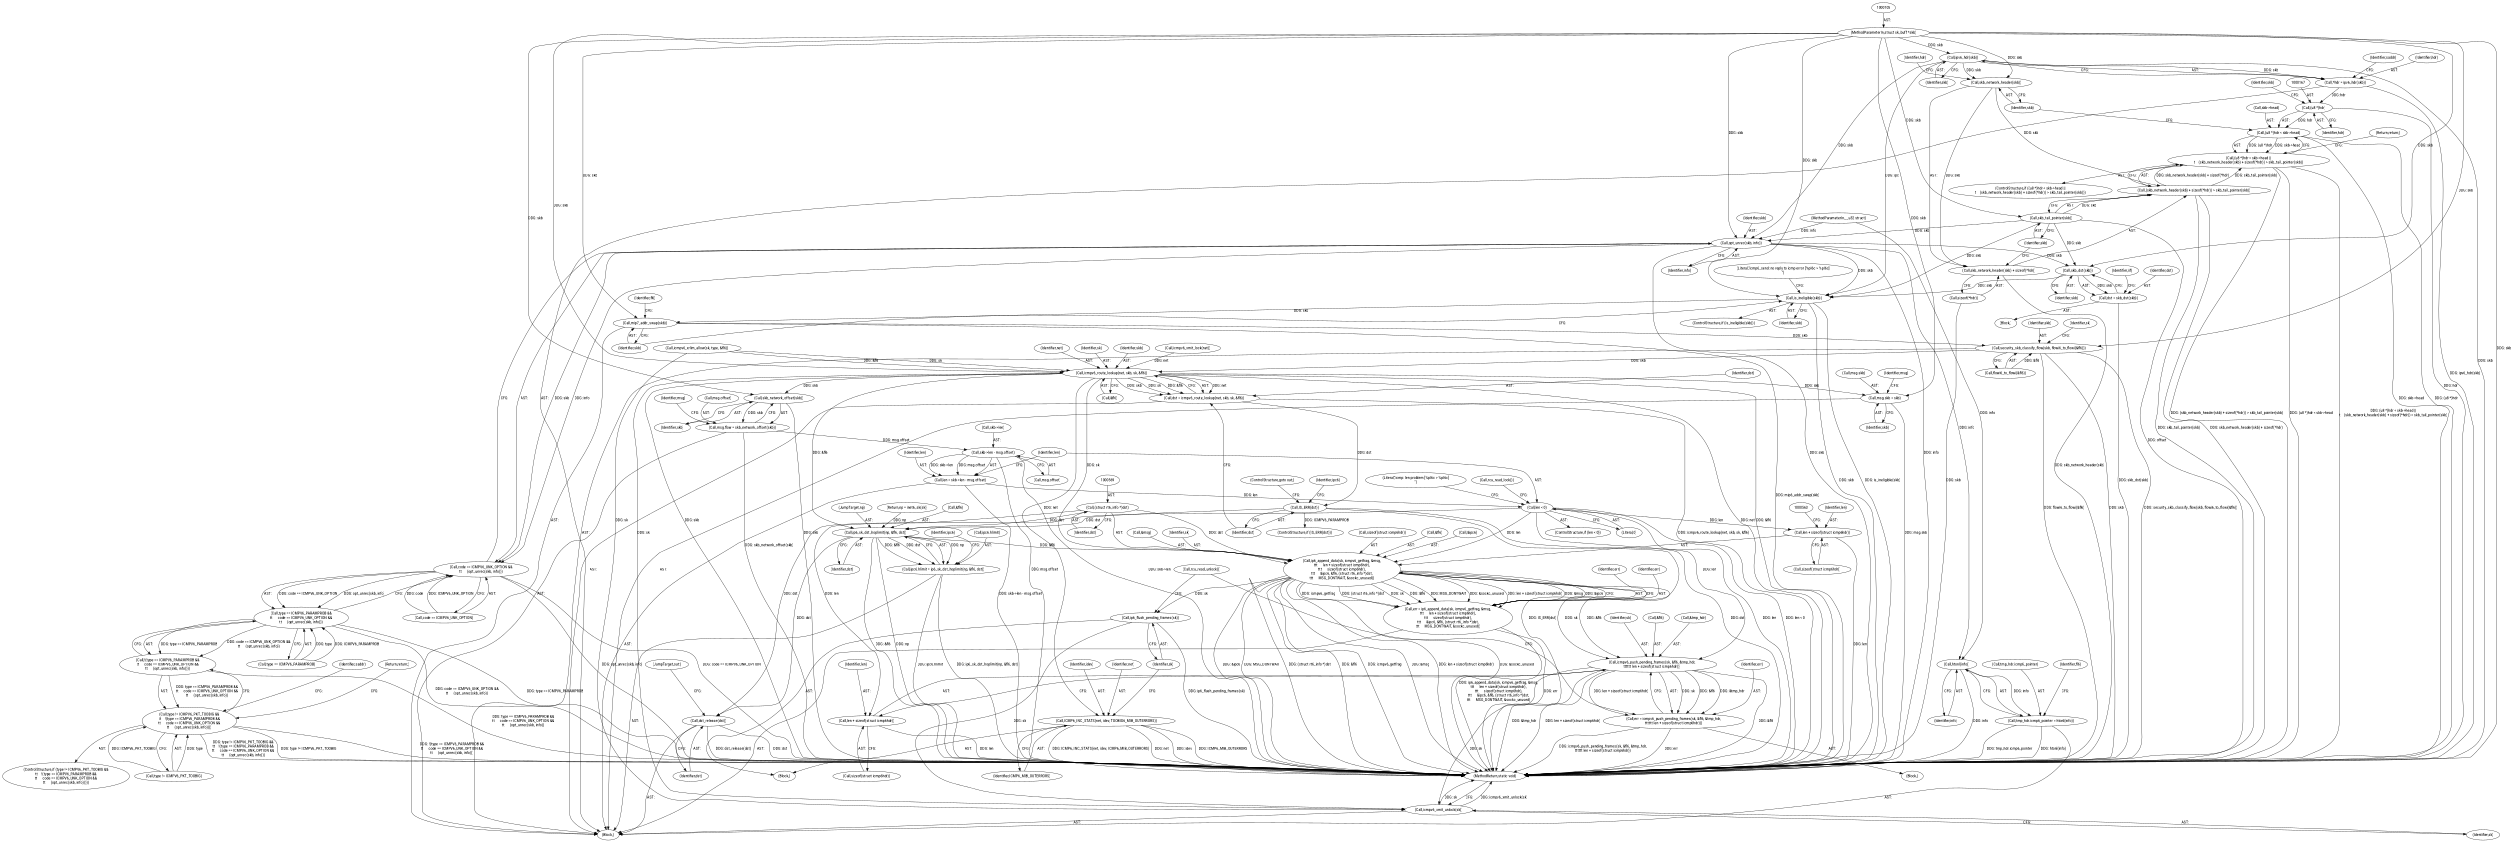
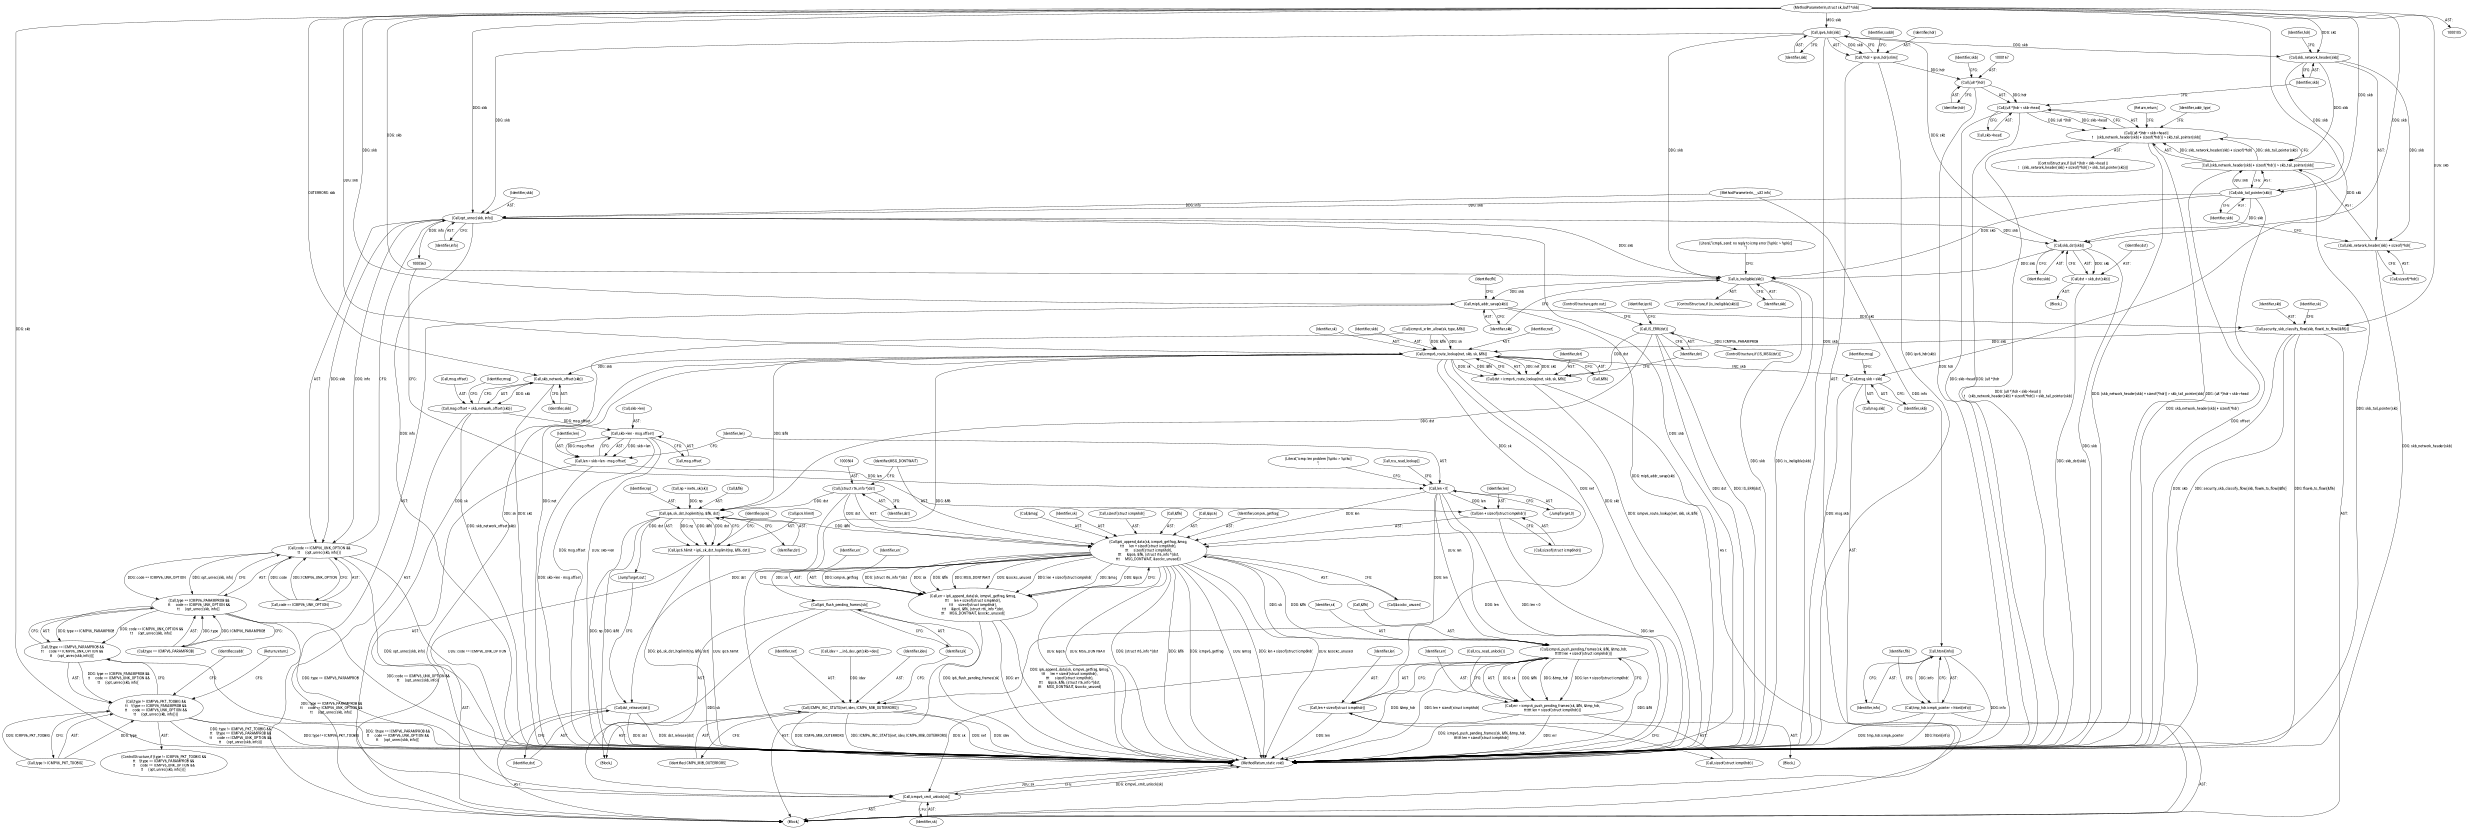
edge "1000105" -> "(MethodParameterIn,struct sk_buff *skb)": reversed
edge "(MethodParameterIn,struct sk_buff *skb)" -> "(Call,ipv6_hdr(skb))": label "DDG: skb" -> "MSG: skb"
node "(Call,*hdr = ipv6_hdr(skb))": label "(Call,*hdr = ipv6_hdr(skb))" -> "(Call,*hdr = ipv6_hdr(xrlim))"
node "(Identifier,addr_type)": added
edge "(Call,(u8 *)hdr < skb->head)" -> "(Call,skb->head)": added, label "CFG:"
edge "(Call,ipv6_hdr(skb))" -> "(Call,skb_dst(skb))": added, label "DDG: skb"
edge "(Call,skb_network_header(skb))" -> "(Call,skb_tail_pointer(skb))": added, label "DDG: skb"
edge "(Call,ipv6_hdr(skb))" -> "(Call,is_ineligible(skb))": label "DDG: ipc" -> "DDG: skb"
edge "(MethodParameterIn,struct sk_buff *skb)" -> "(Call,skb_network_offset(skb))": label "DDG: skb" -> "OUTERRORS: skb"
node "(MethodParameterIn,__u32 struct)": label "(MethodParameterIn,__u32 struct)" -> "(MethodParameterIn,__u32 info)"
node "(Identifier,iif)": removed
node "(Call,mip7_addr_swap(skb))": label "(Call,mip7_addr_swap(skb))" -> "(Call,mip6_addr_swap(skb))"
node "(Call,icmpv6_xmit_lock(net))": removed
node "(Call,flowi6_to_flowi(&fl6))": removed
edge "(Call,msg.skb)" -> "(Call,msg.skb = skb)": reversed
edge "(Call,icmpv6_route_lookup(net, skb, sk, &fl6))" -> "(Call,msg.skb = skb)": label "DDG: skb" -> "INC: skb"
edge "(Call,opt_unrec(skb, info))" -> "(Call,htonl(info))": now "(Call,opt_unrec(skb, info))" -> "1000563"
edge "(Call,dst = icmpv6_route_lookup(net, skb, sk, &fl6))" -> "(Call,IS_ERR(dst))": reversed
node "(Call,msg.flow = skb_network_offset(skb))": label "(Call,msg.flow = skb_network_offset(skb))" -> "(Call,msg.offset = skb_network_offset(skb))"
edge "(Call,len = skb->len - msg.offset)" -> "(Call,skb->len - msg.offset)": added, label "CFG:"
node "(Identifier,MSG_DONTWAIT)": added
node "1000569": label "1000569" -> "1000564"
node "(Call,rcu_read_lock())": label "(Call,rcu_read_lock())" -> "(Call,rcu_read_lookup())"
node "(JumpTarget,np)": label "(JumpTarget,np)" -> "(Identifier,np)"
node "(Return,np = inet6_sk(sk))": label "(Return,np = inet6_sk(sk))" -> "(Call,np = inet6_sk(sk))"
node "(Identifier,icmpv6_getfrag)": added
node "(ControlStructure,if (IS_ERR(dst)))": label "(ControlStructure,if (IS_ERR(dst)))" -> "(ControlStructure,if (IS_MSG(dst)))"
node "(ControlStructure,if (len < 0))": removed
node "(Literal,0)": label "(Literal,0)" -> "(JumpTarget,0)"
edge "(Call,rcu_read_unlock())" -> "(Call,ip6_flush_pending_frames(sk))": removed, label "CFG:"
node "(Call,&sockc_unused)": added
node "(Call,&tmp_hdr)": removed
edge "(Call,ip6_sk_dst_hoplimit(np, &fl6, dst))" -> "(Call,dst_release(dst))": now "(Call,ip6_sk_dst_hoplimit(np, &fl6, dst))" -> "(JumpTarget,out:)"
node "(Call,idev = __in6_dev_get(skb->dev))": added
node "(Call,tmp_hdr.icmp6_pointer)": removed
edge "(Call,sizeof(*hdr))" -> "(MethodReturn,static void)": now "(Call,skb_dst(skb))" -> "(MethodReturn,static void)"
node "(Call,ICMP6_INC_STATS(net, idev, TOOBIG6_MIB_OUTERRORS))": label "(Call,ICMP6_INC_STATS(net, idev, TOOBIG6_MIB_OUTERRORS))" -> "(Call,ICMP6_INC_STATS(net, idev, ICMP6_MIB_OUTERRORS))"
